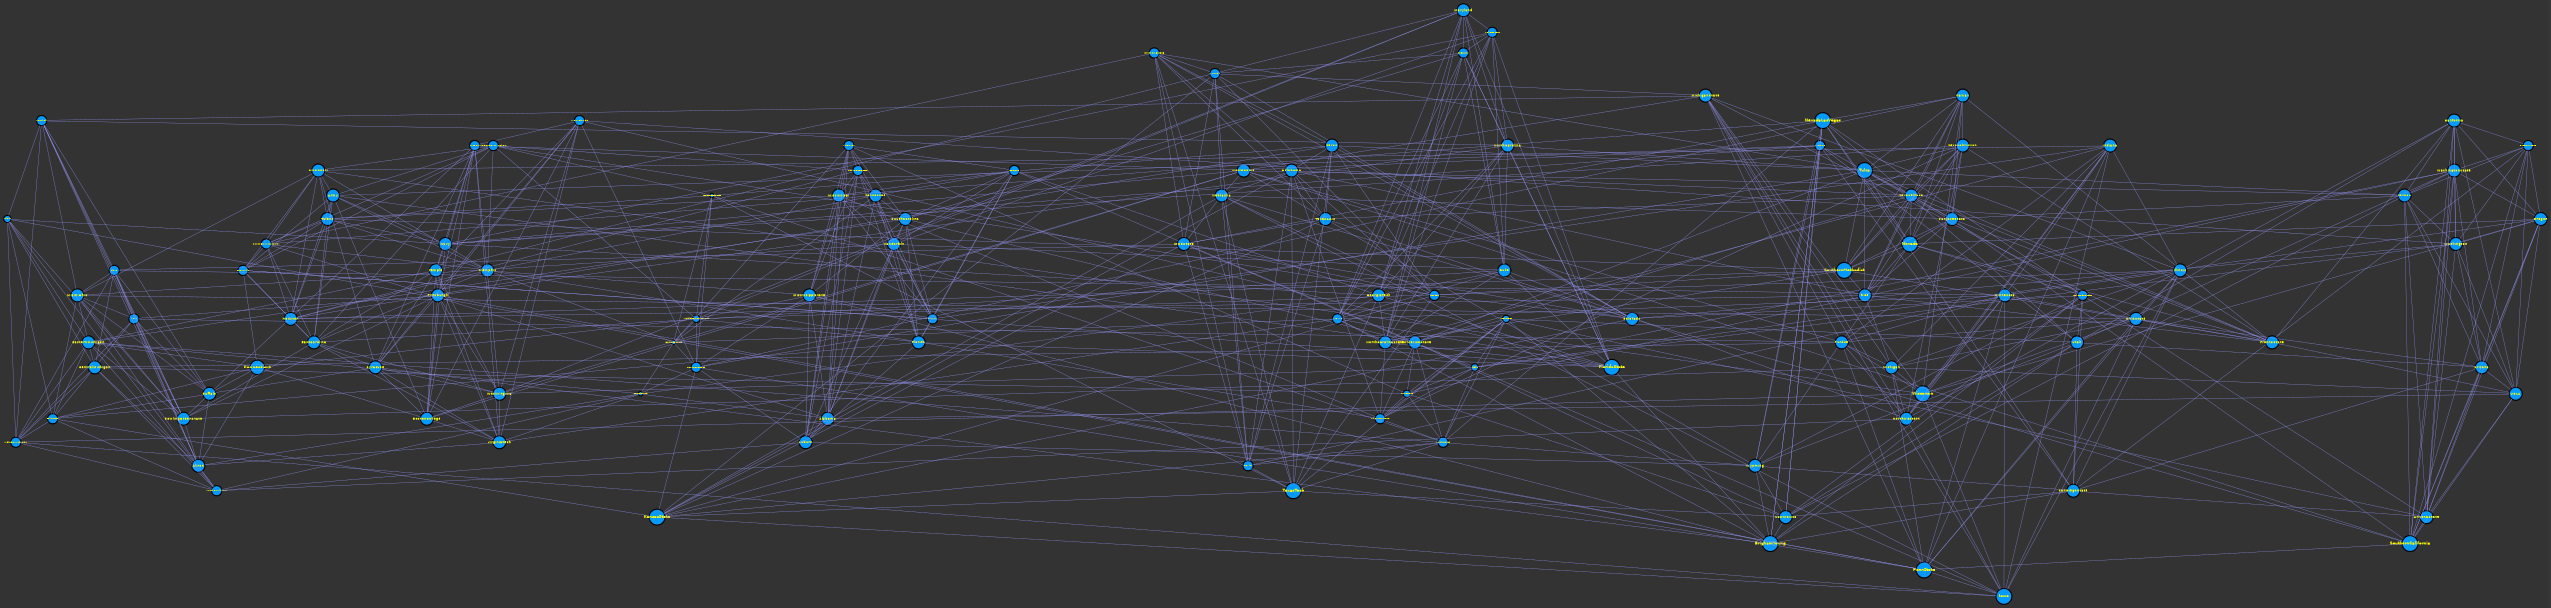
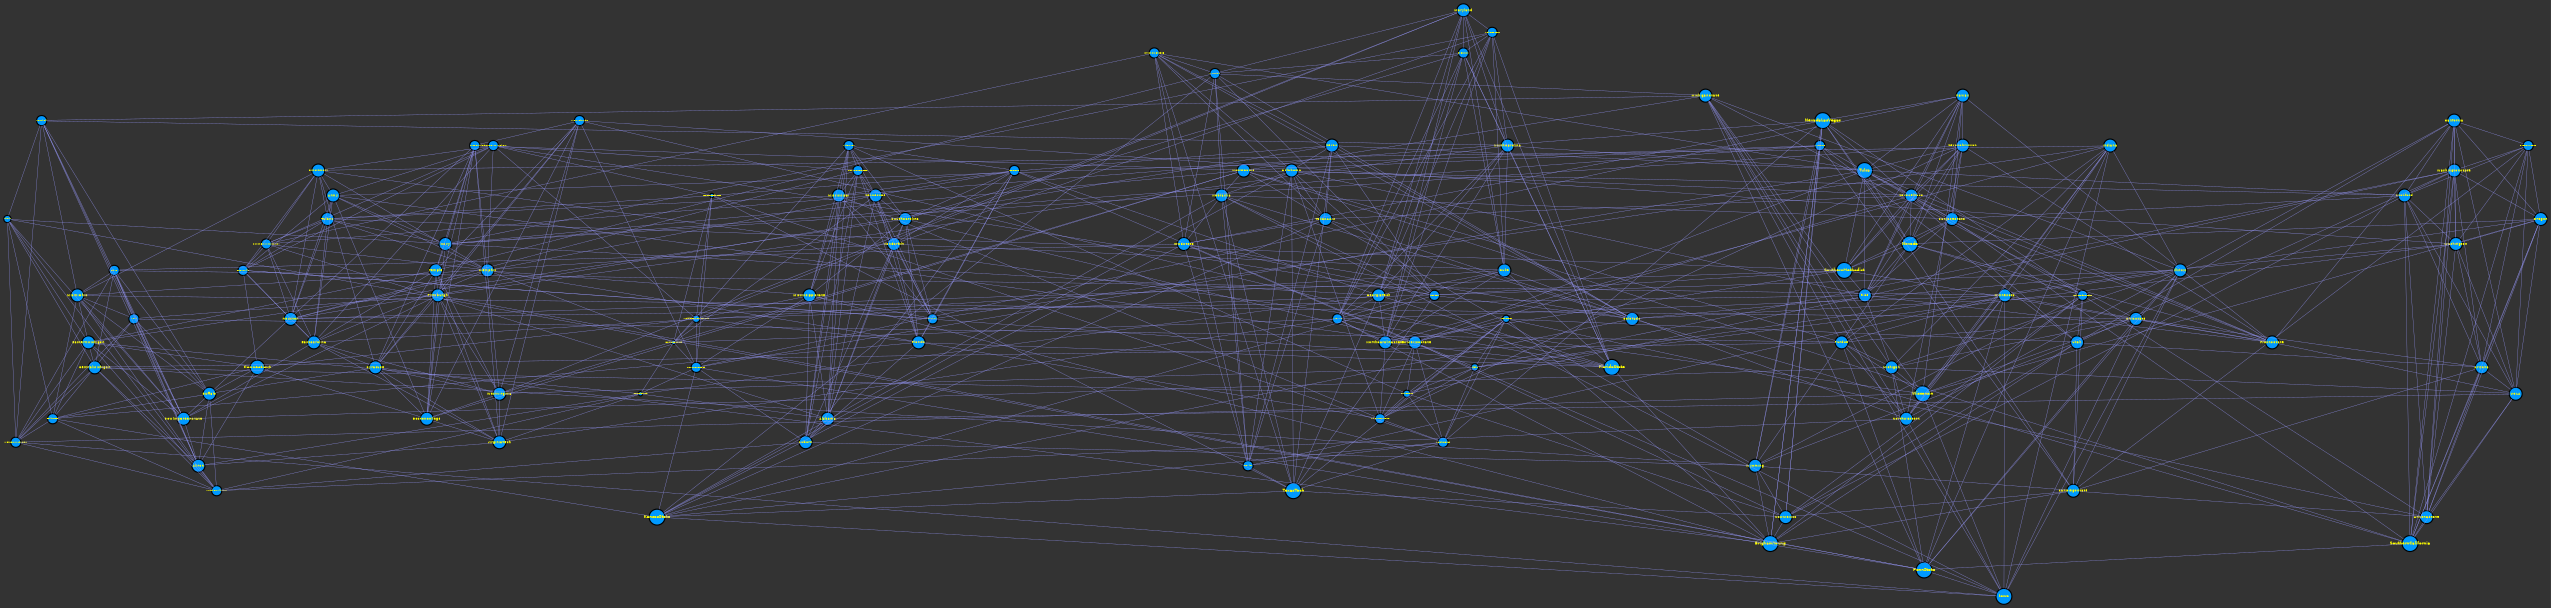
edge "Marshall" -- "Ohio": removed
node "TexasA": label "TexasA" -> "Stanford"
edge "EasternMichigan" -- "Wyoming": now "CentralMichigan" -- "Wyoming"
edge "Buffalo" -- "NorthernIllinois": added
